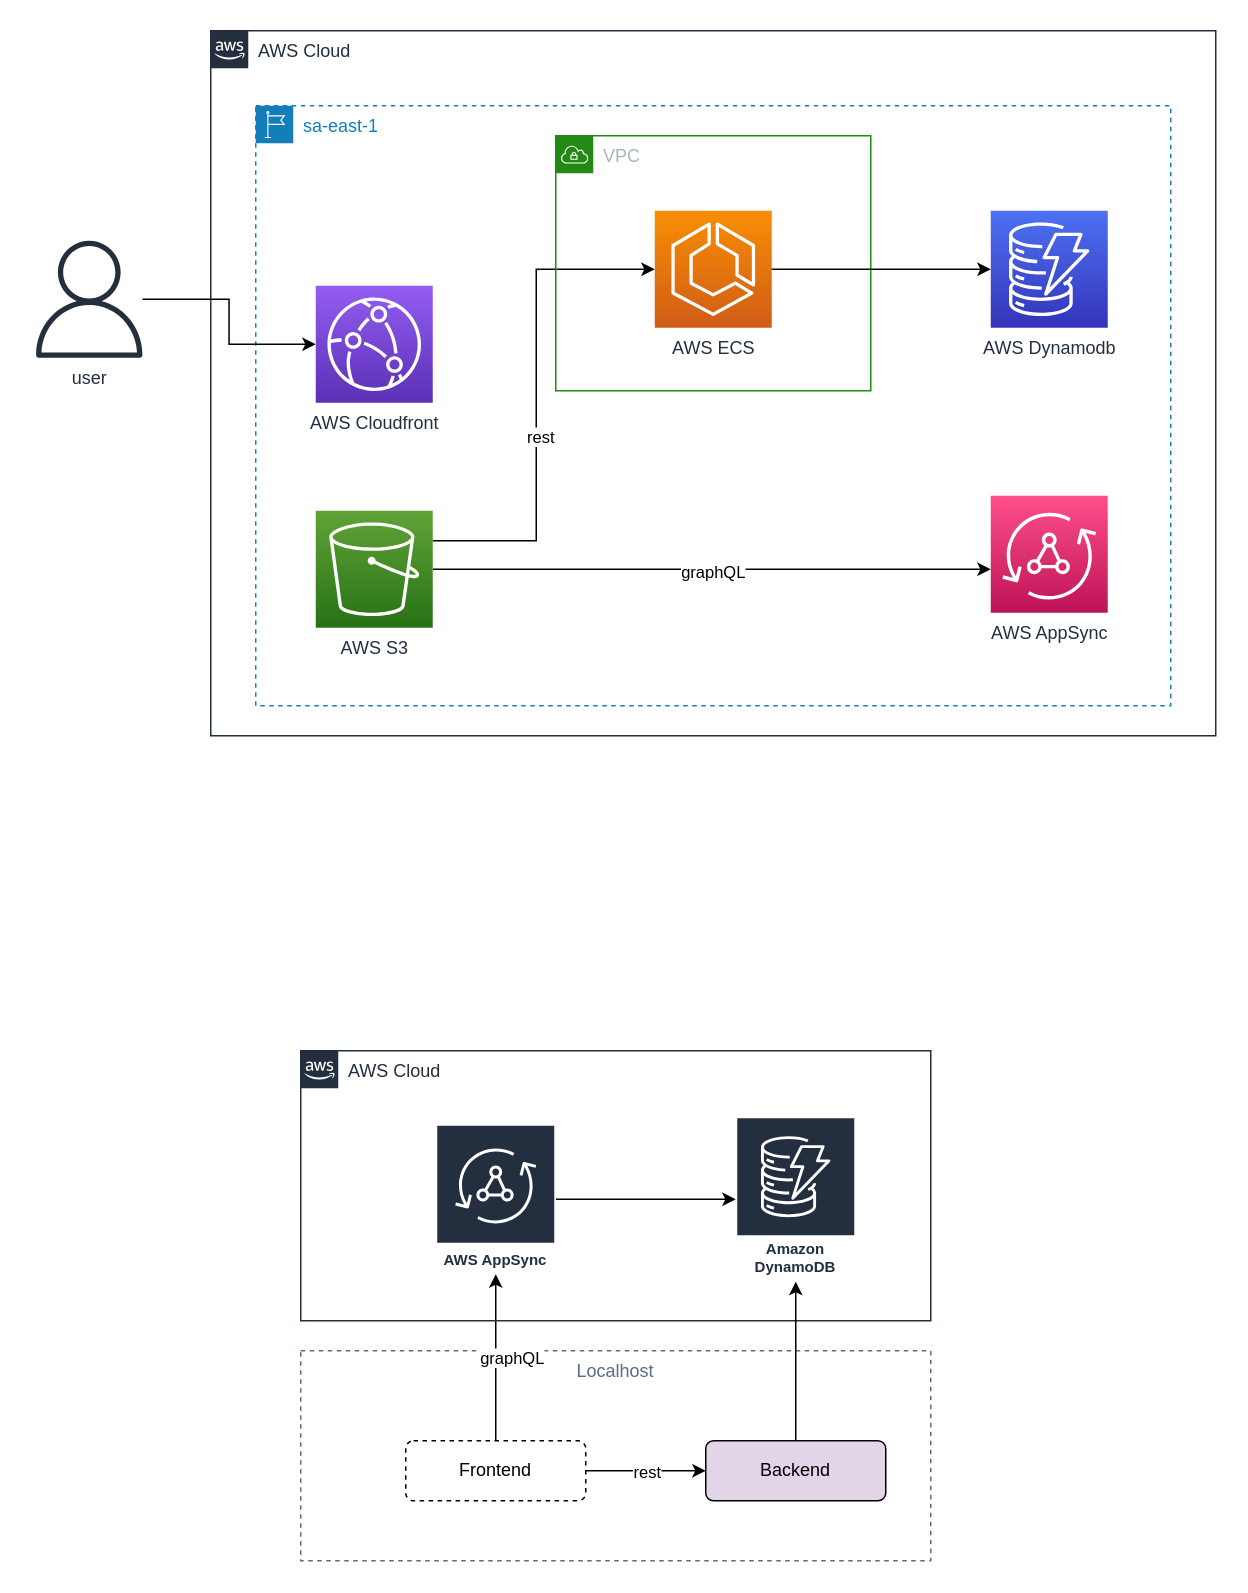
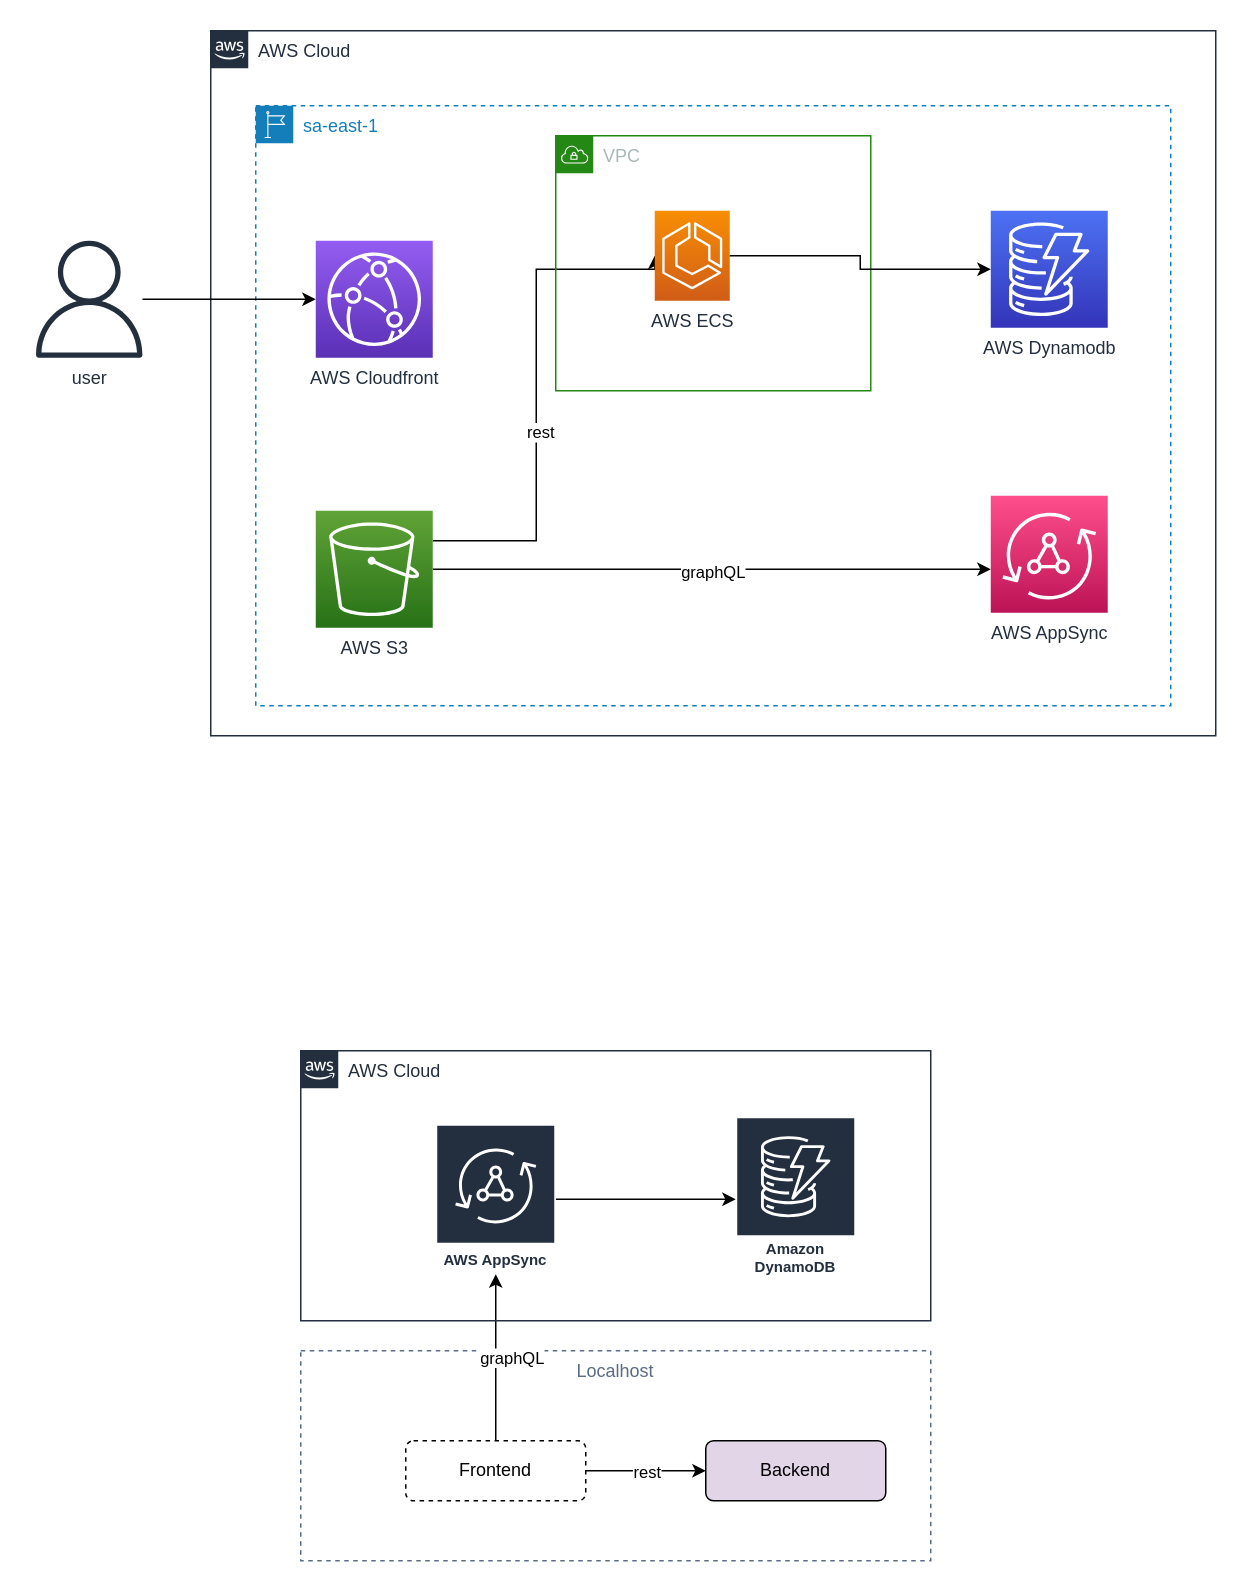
node "AWS ECS": size 117x117 -> 75x90
node "AWS Cloudfront": moved (374, 344) -> (374, 299)
edge "Backend" -> "Amazon DynamoDB": removed
